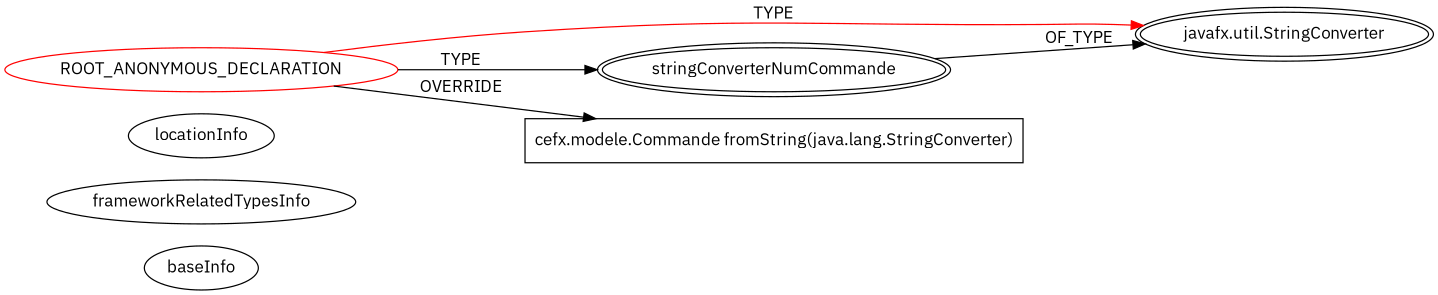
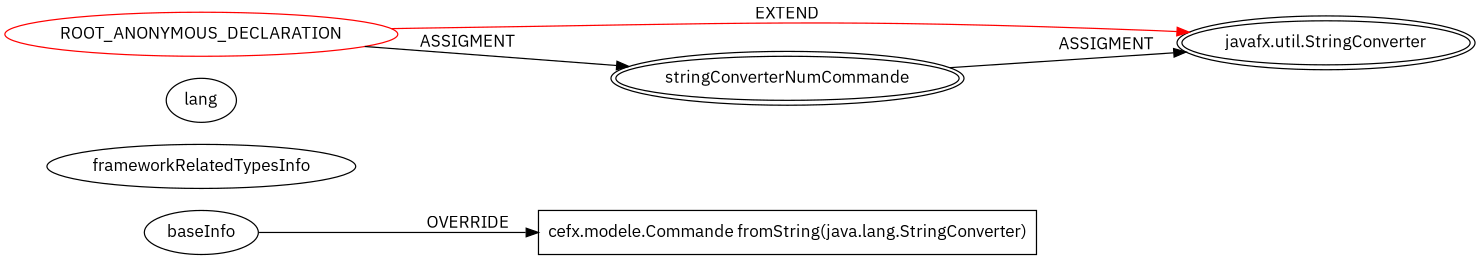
edge "ROOT_ANONYMOUS_DECLARATION" -> "javafx.util.StringConverter": label "TYPE" -> "EXTEND"
edge "stringConverterNumCommande" -> "javafx.util.StringConverter": label "OF_TYPE" -> "ASSIGMENT"
edge "ROOT_ANONYMOUS_DECLARATION" -> "stringConverterNumCommande": label "TYPE" -> "ASSIGMENT"
edge "ROOT_ANONYMOUS_DECLARATION" -> "cefx.modele.Commande fromString(java.lang.StringConverter)": now "baseInfo" -> "cefx.modele.Commande fromString(java.lang.StringConverter)"
node "locationInfo": label "locationInfo" -> "lang"
